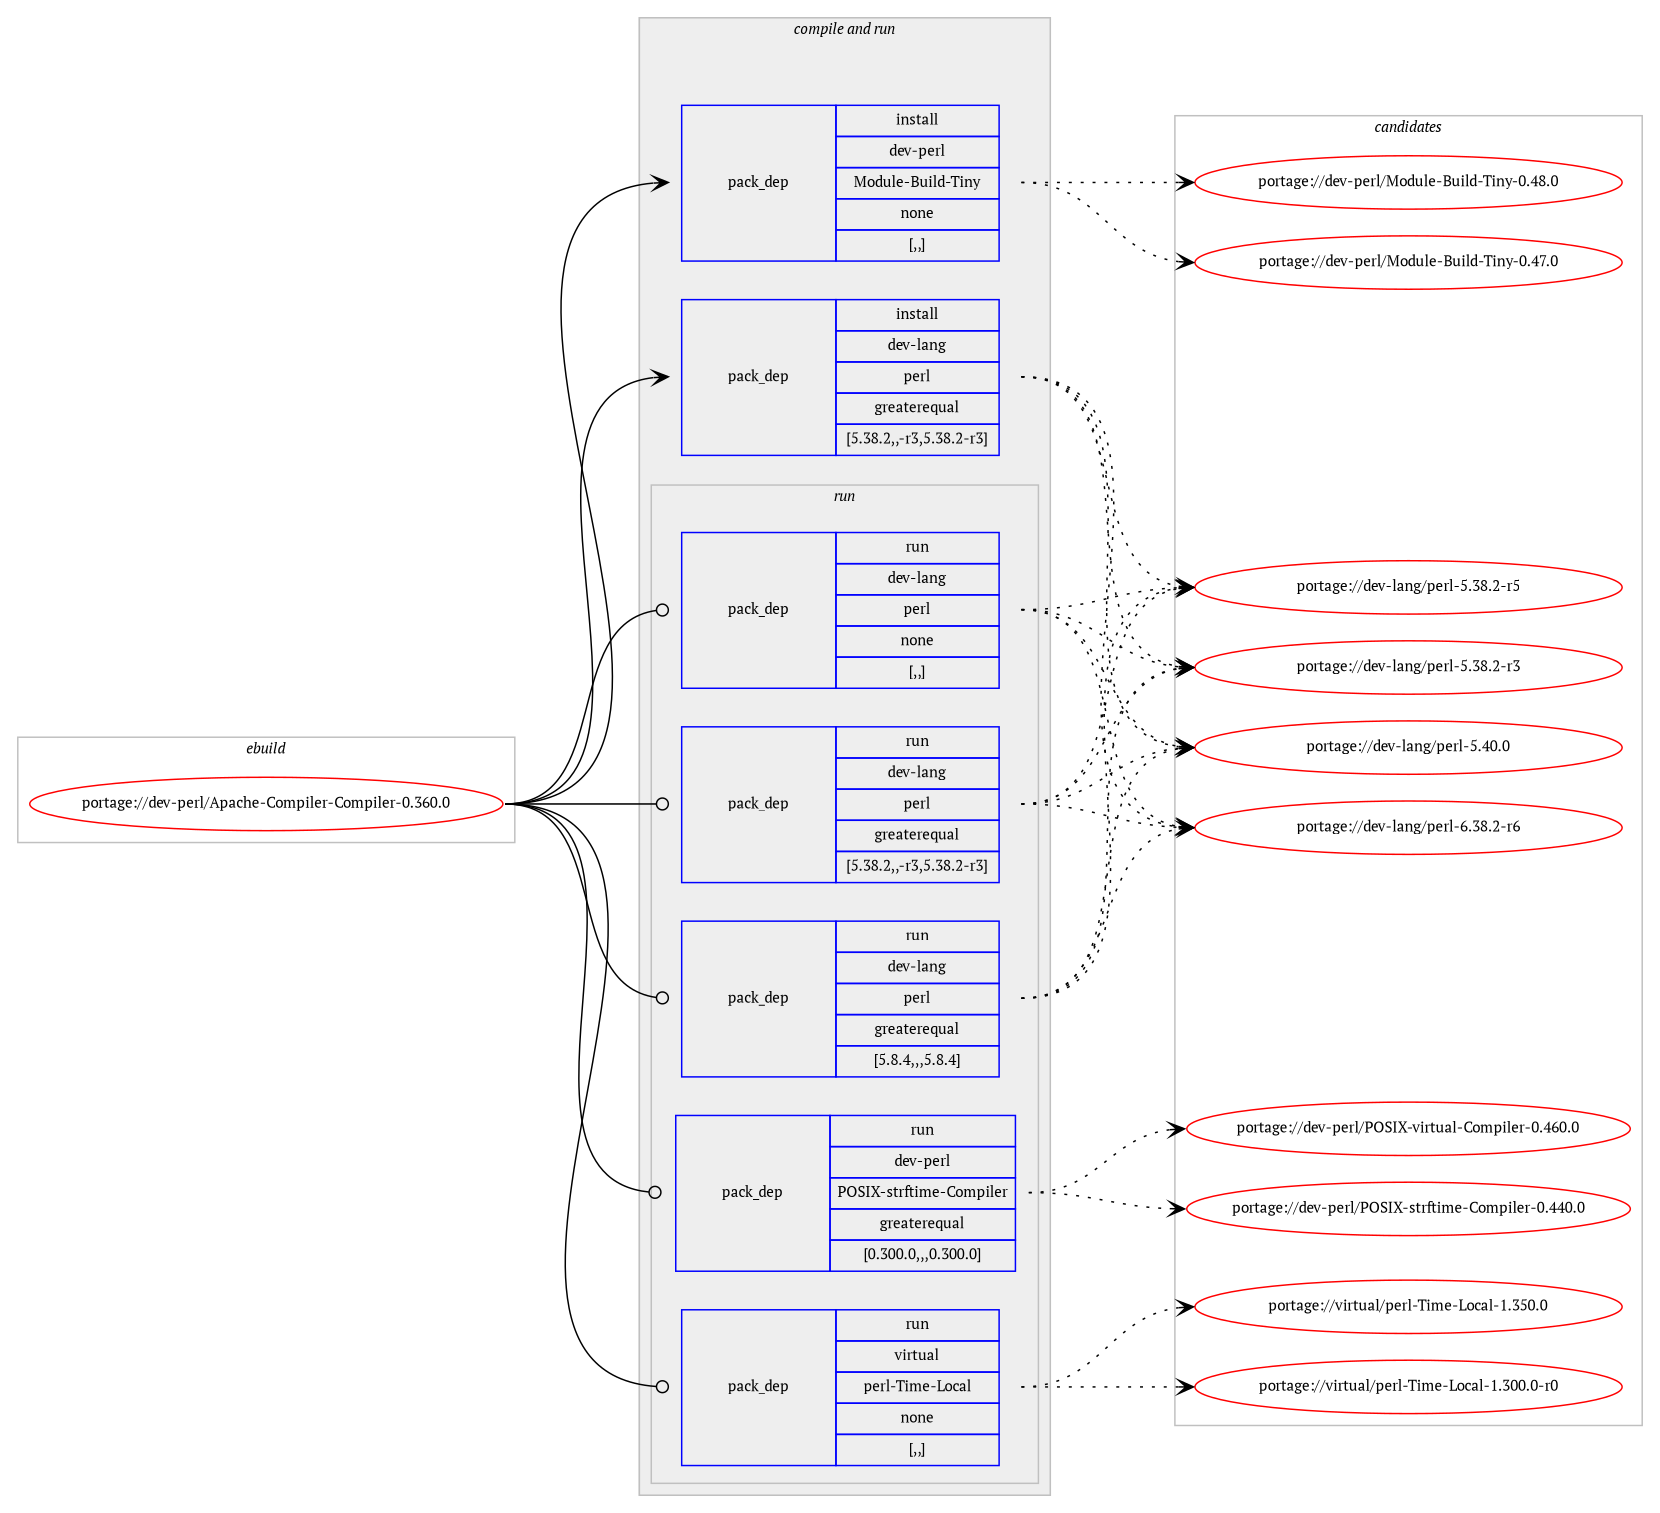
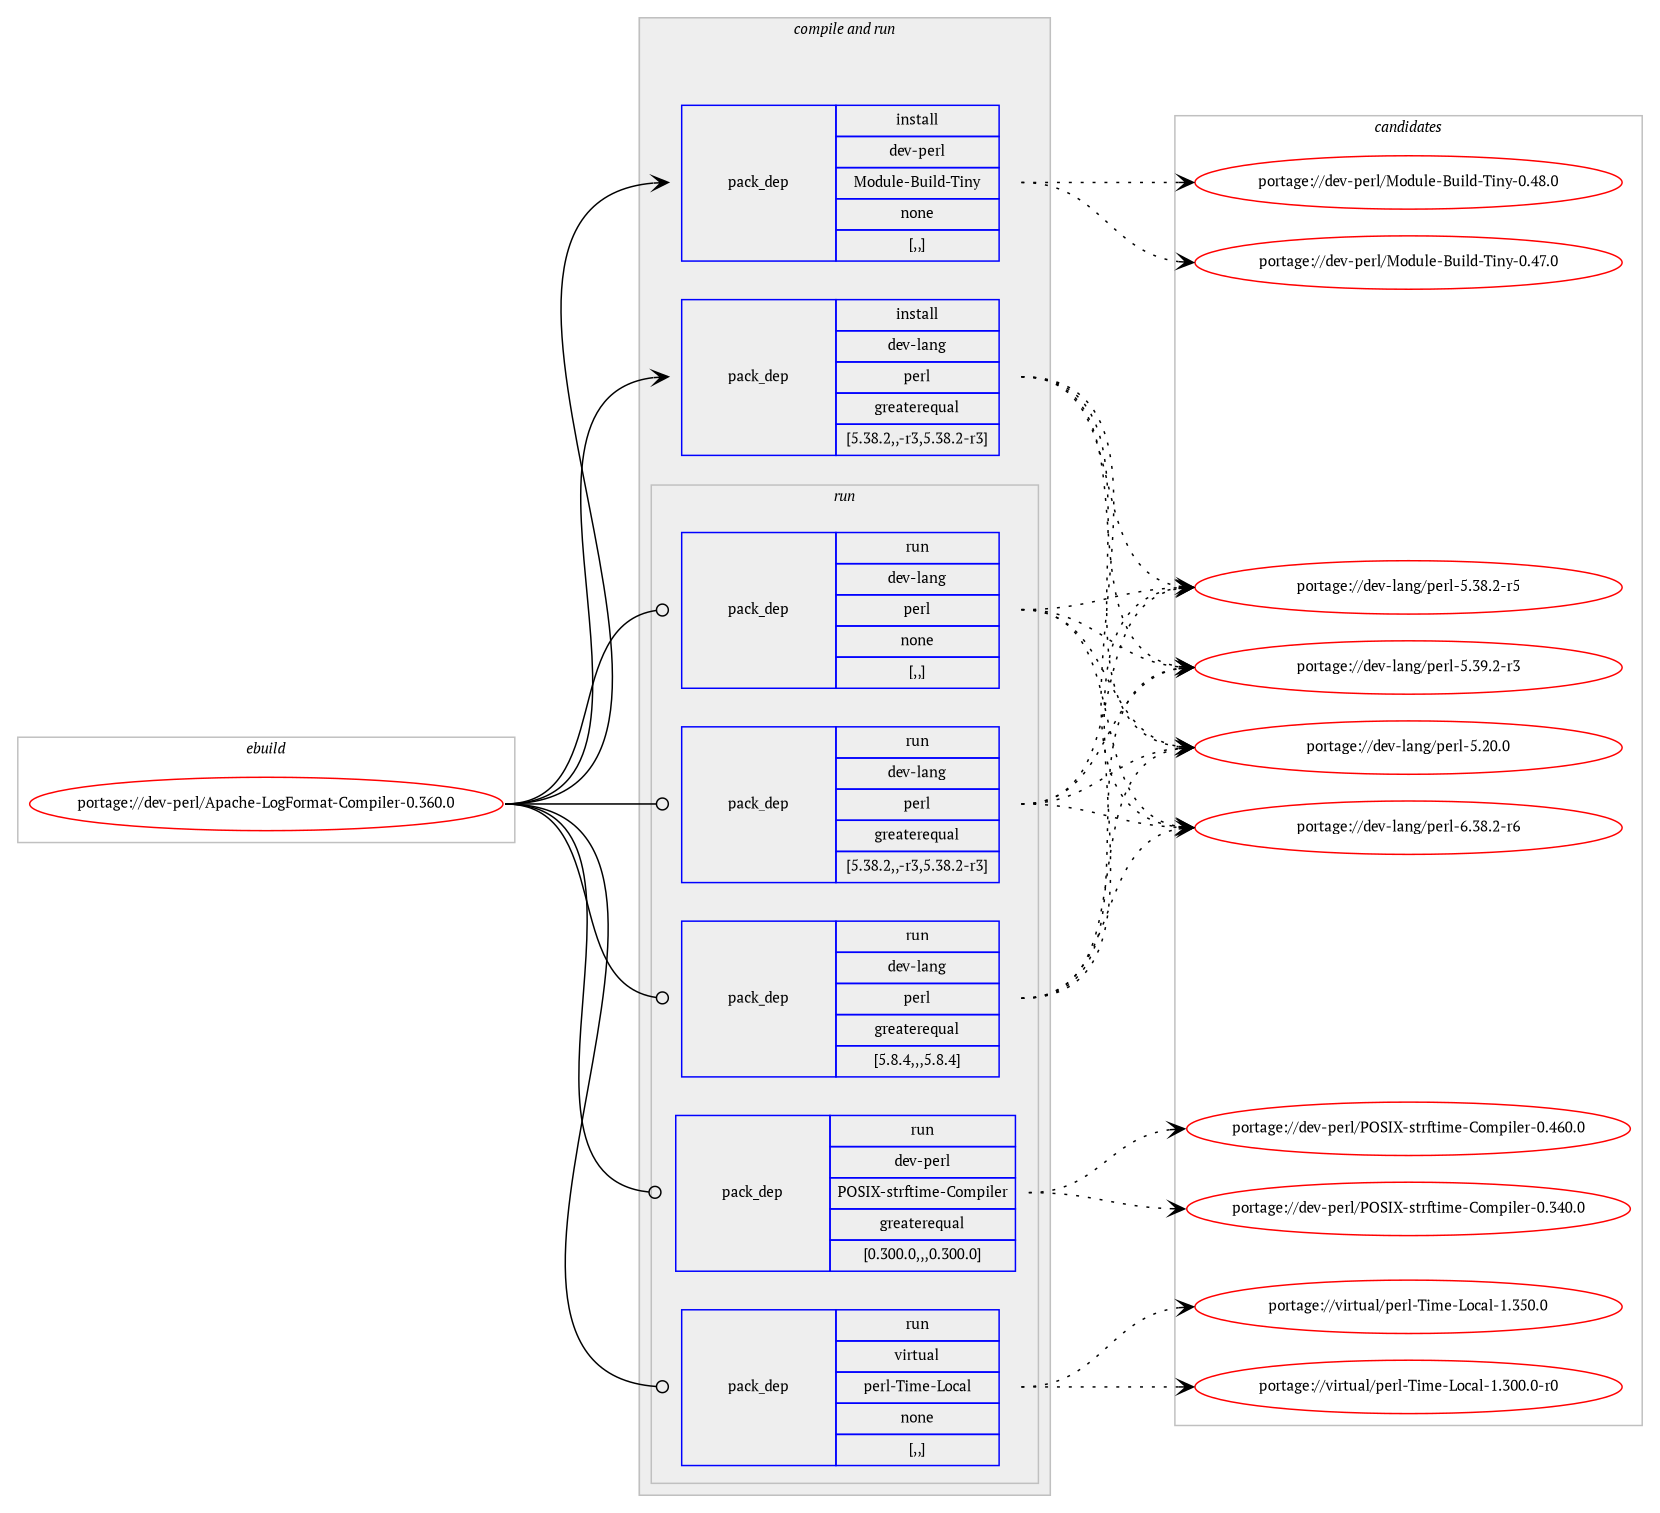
node "portage://dev-lang/perl-5.38.2-r3": label "portage://dev-lang/perl-5.38.2-r3" -> "portage://dev-lang/perl-5.39.2-r3"
node "portage://dev-lang/perl-5.40.0": label "portage://dev-lang/perl-5.40.0" -> "portage://dev-lang/perl-5.20.0"
node "portage://dev-perl/Apache-Compiler-Compiler-0.360.0": label "portage://dev-perl/Apache-Compiler-Compiler-0.360.0" -> "portage://dev-perl/Apache-LogFormat-Compiler-0.360.0"
node "portage://dev-perl/POSIX-virtual-Compiler-0.460.0": label "portage://dev-perl/POSIX-virtual-Compiler-0.460.0" -> "portage://dev-perl/POSIX-strftime-Compiler-0.460.0"
node "portage://dev-perl/POSIX-strftime-Compiler-0.440.0": label "portage://dev-perl/POSIX-strftime-Compiler-0.440.0" -> "portage://dev-perl/POSIX-strftime-Compiler-0.340.0"
